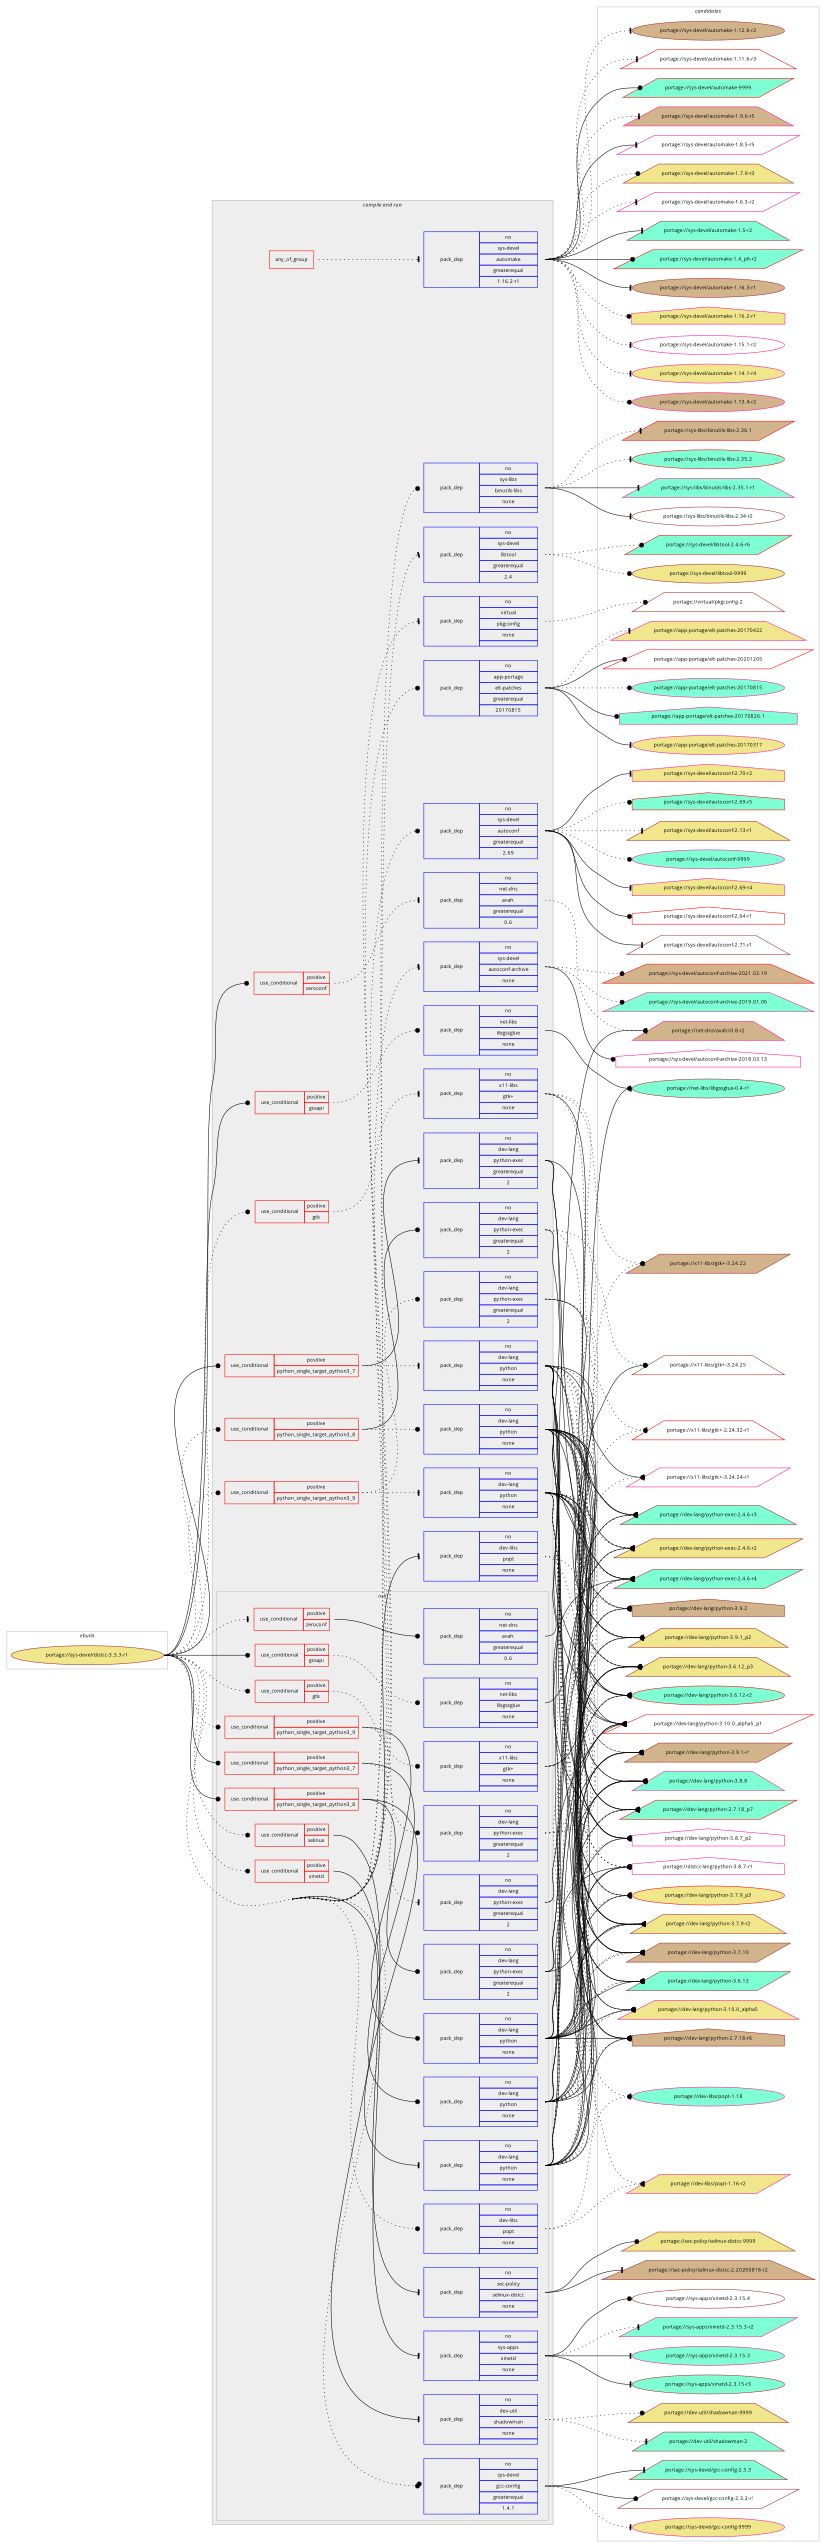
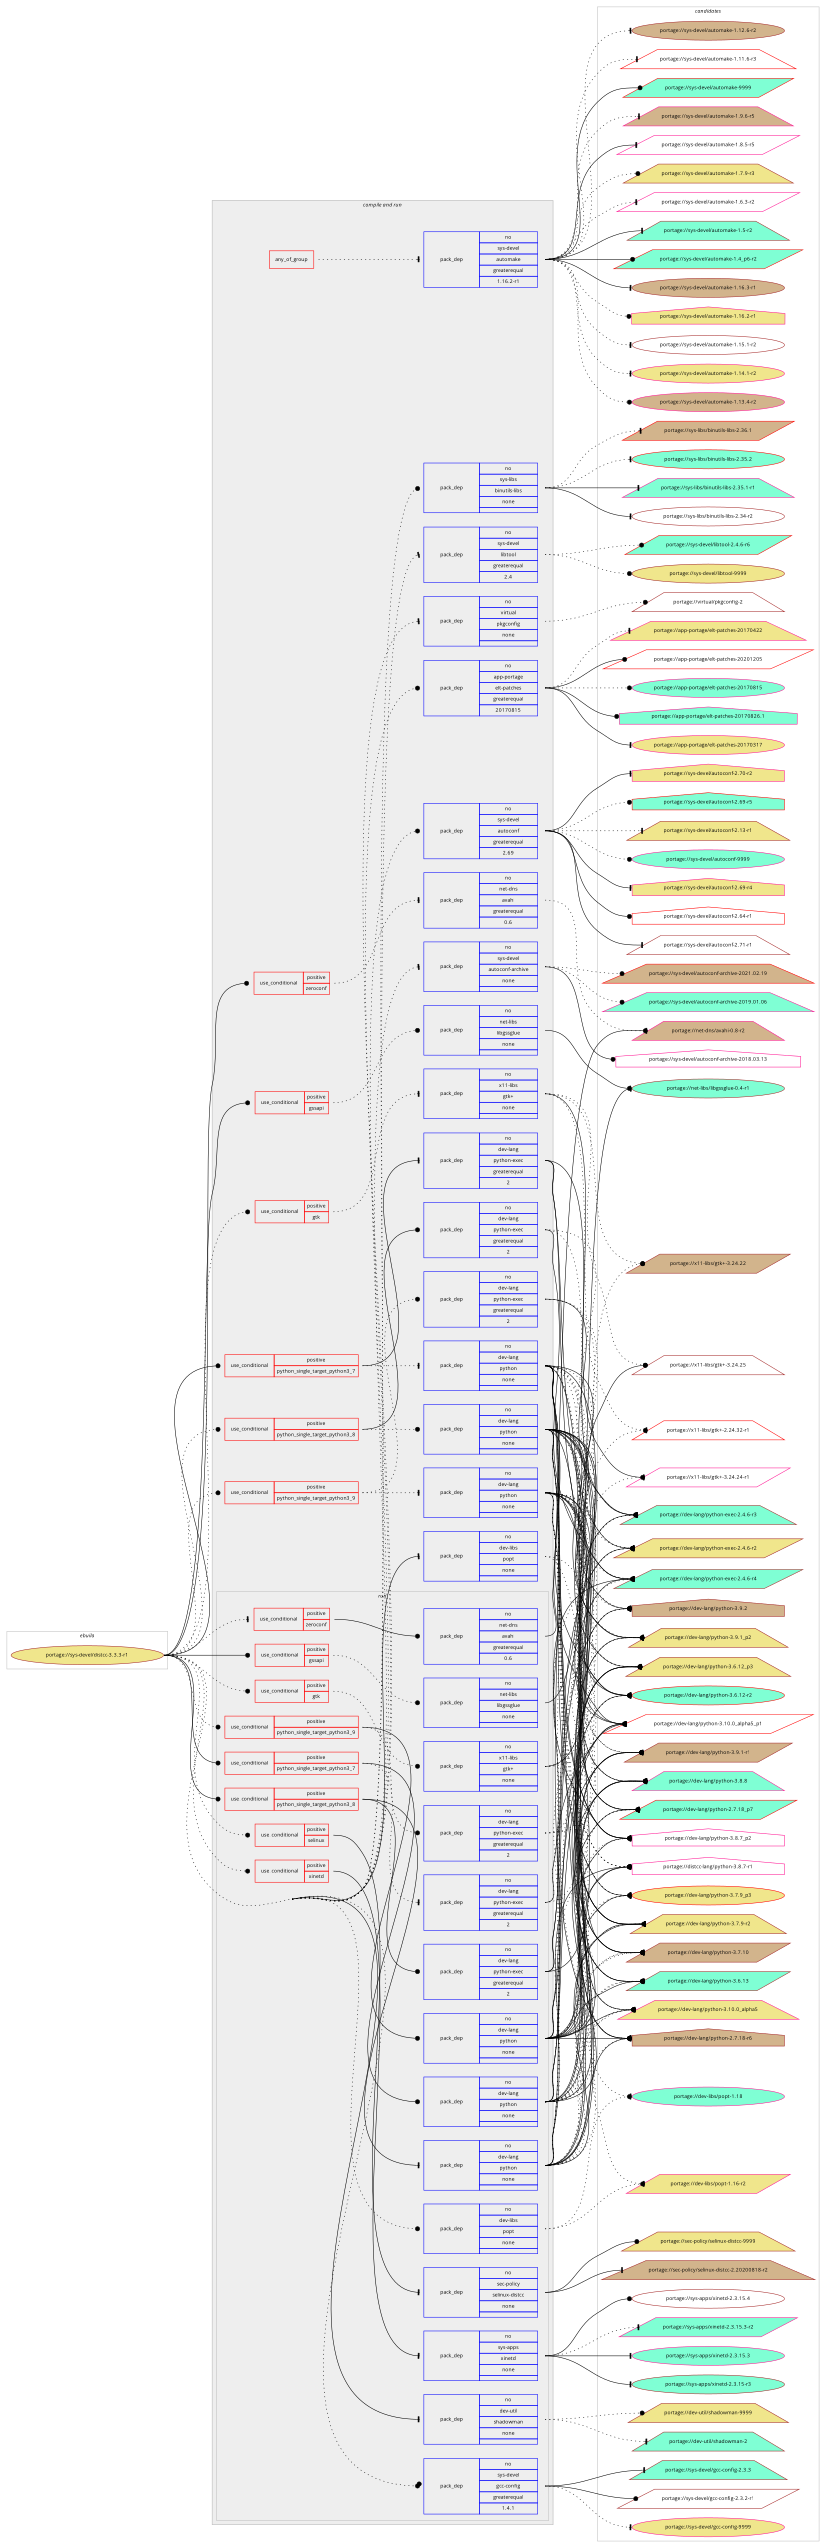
node "portage://sys-devel/automake-1.15.1-r2": color deeppink -> brown
node "portage://sys-devel/automake-1.14.1-r4": label "portage://sys-devel/automake-1.14.1-r4" -> "portage://sys-devel/automake-1.14.1-r2"
